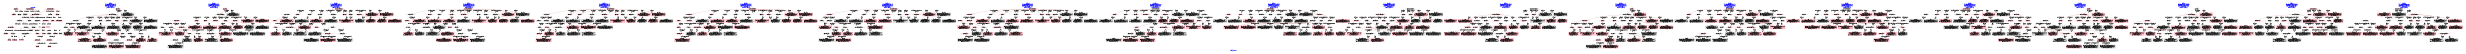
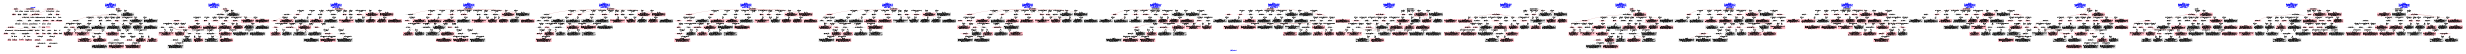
node "artistAppellationURI": added
